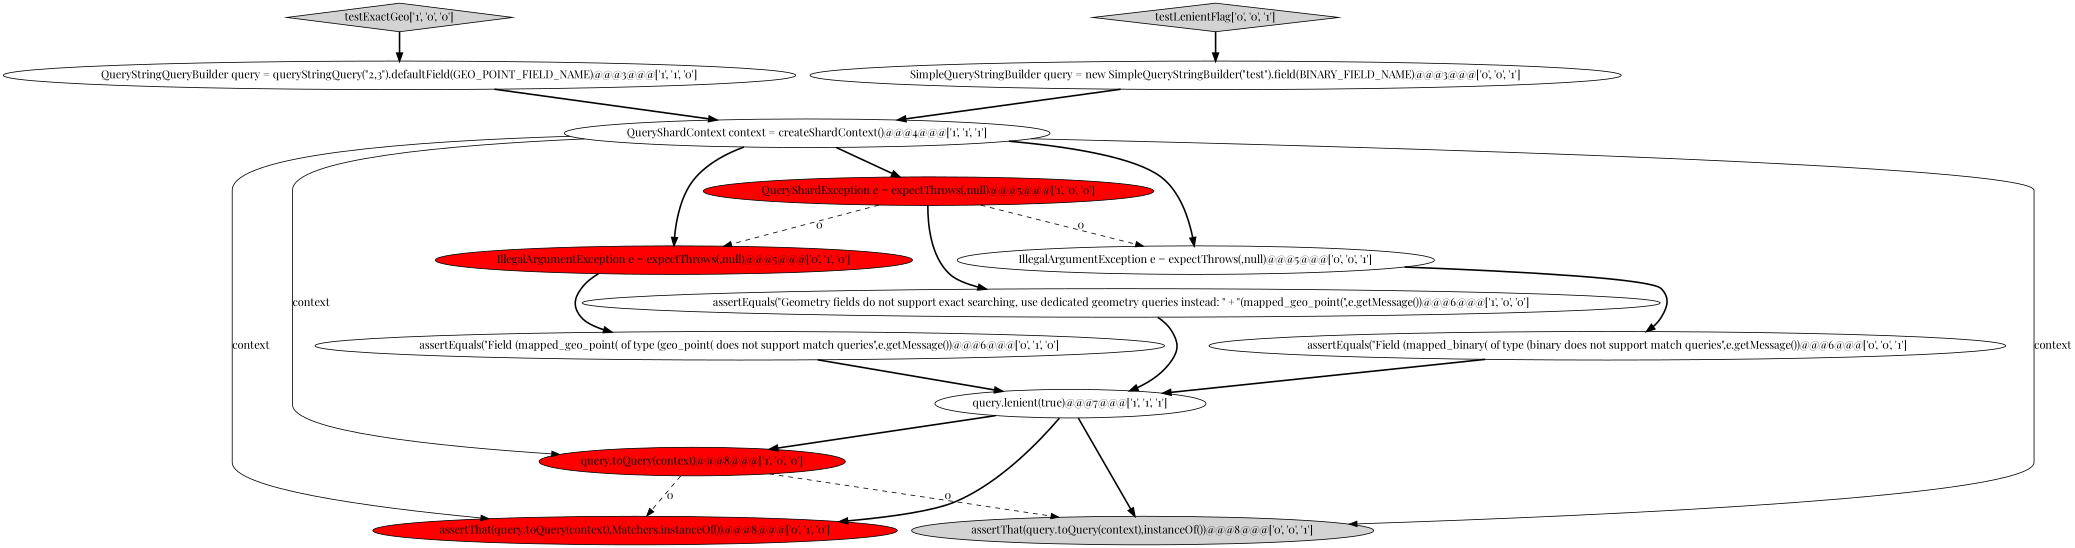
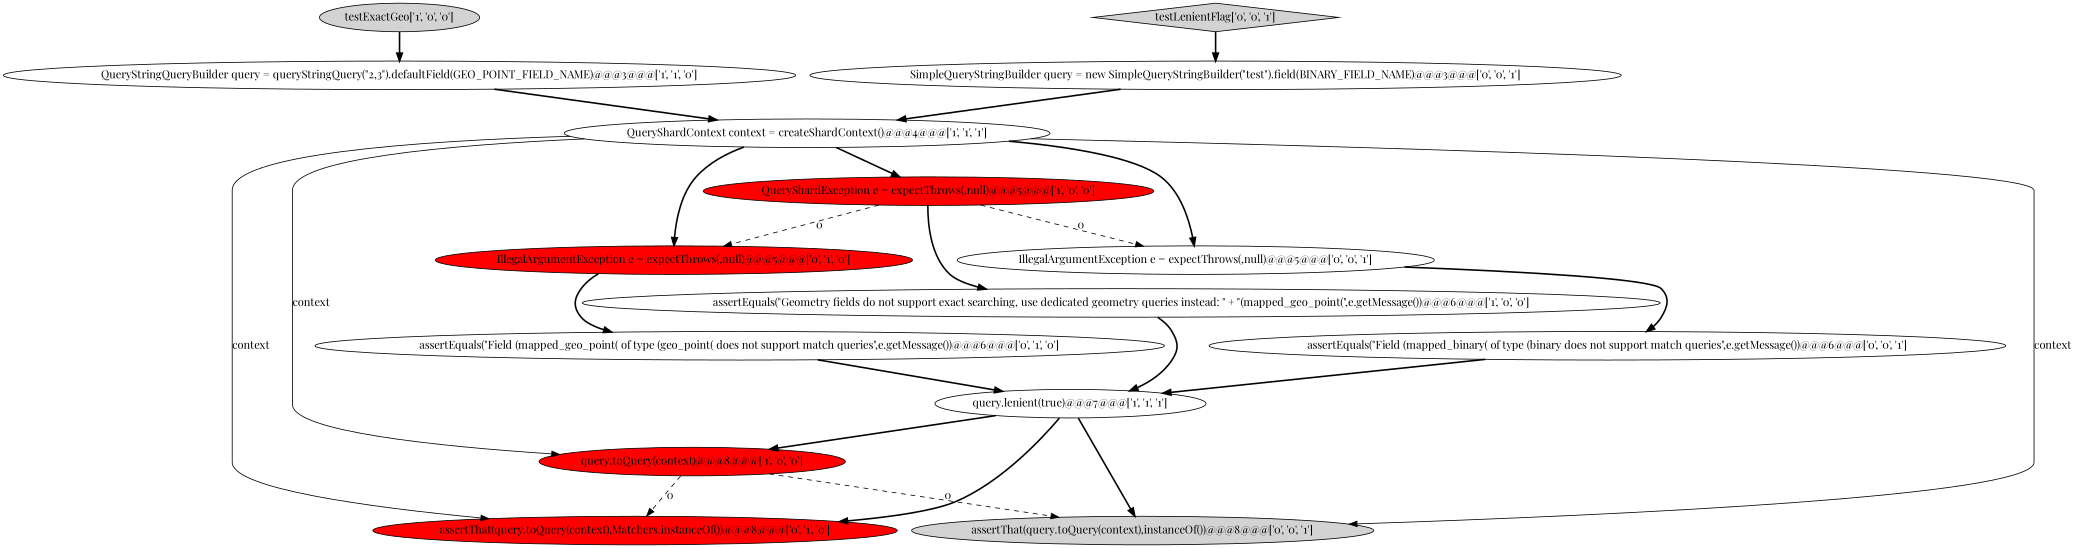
node "testExactGeo['1', '0', '0']": shape diamond -> ellipse
